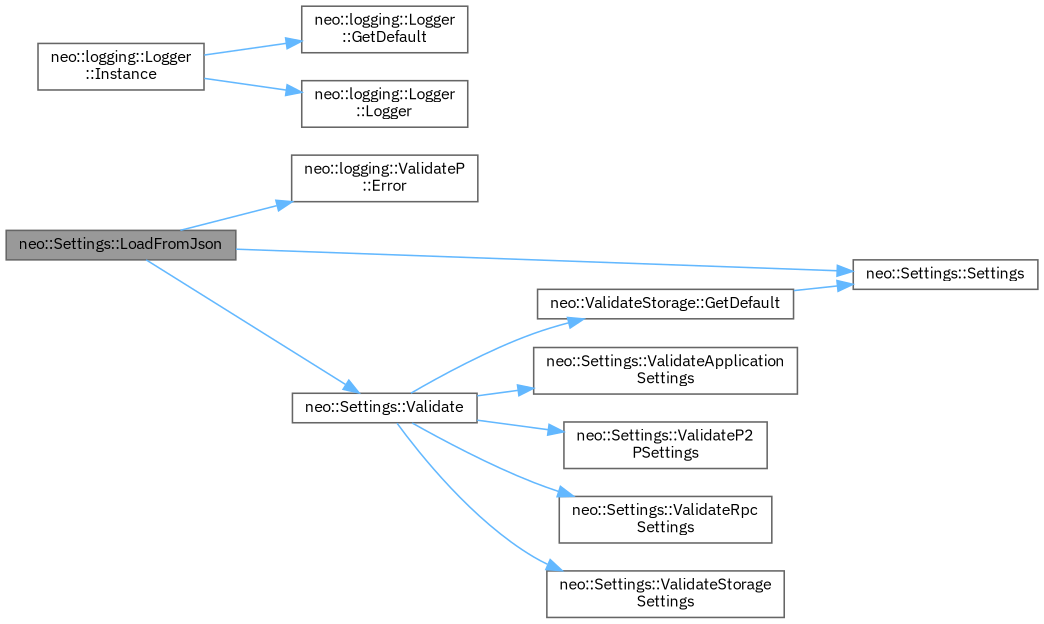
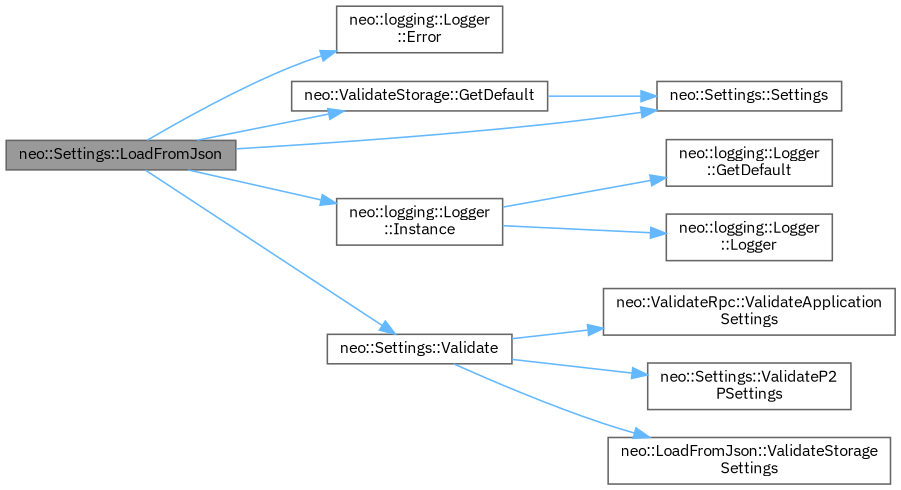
node "neo::logging::ValidateP ::Error": label "neo::logging::ValidateP ::Error" -> "neo::logging::Logger ::Error"
edge "neo::Settings::LoadFromJson" -> "neo::logging::Logger ::Instance": added
edge "neo::Settings::Validate" -> "neo::ValidateStorage::GetDefault": now "neo::Settings::LoadFromJson" -> "neo::ValidateStorage::GetDefault"
node "neo::Settings::ValidateApplication Settings": label "neo::Settings::ValidateApplication Settings" -> "neo::ValidateRpc::ValidateApplication Settings"
node "neo::Settings::ValidateRpc Settings": removed
node "neo::Settings::ValidateStorage Settings": label "neo::Settings::ValidateStorage Settings" -> "neo::LoadFromJson::ValidateStorage Settings"
